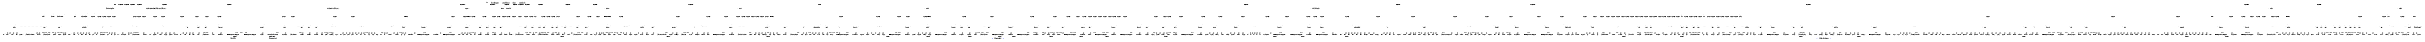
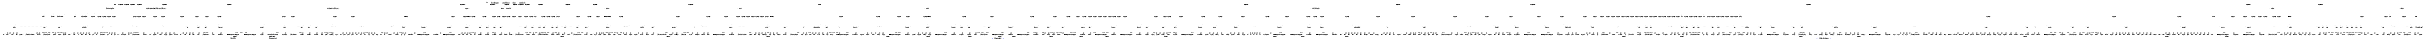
node "new()": label "new()" -> "setCenter()"
